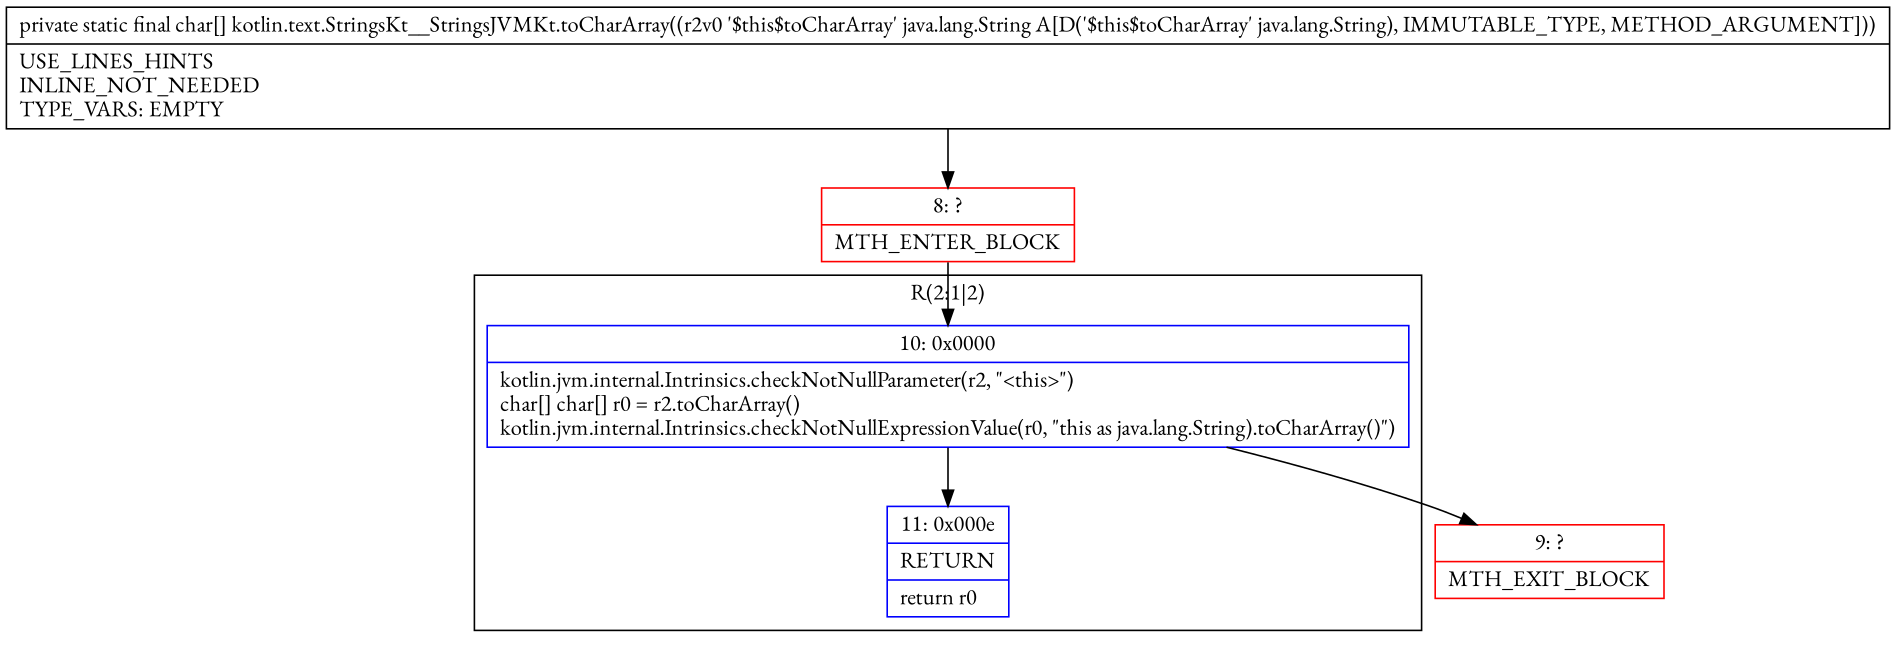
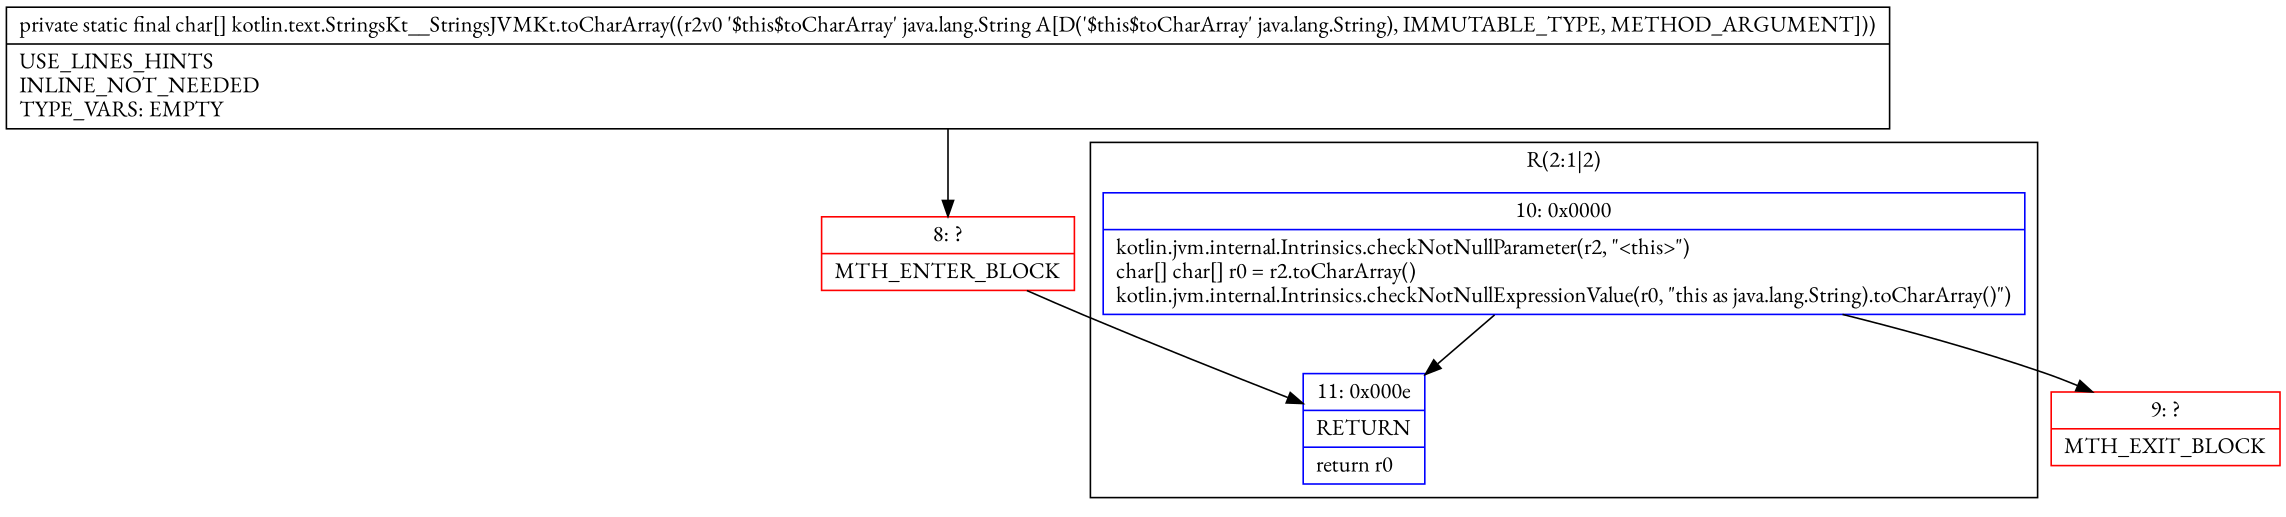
edge "8: ?" -> "10: 0x0000": now "8: ?" -> "11: 0x000e"
